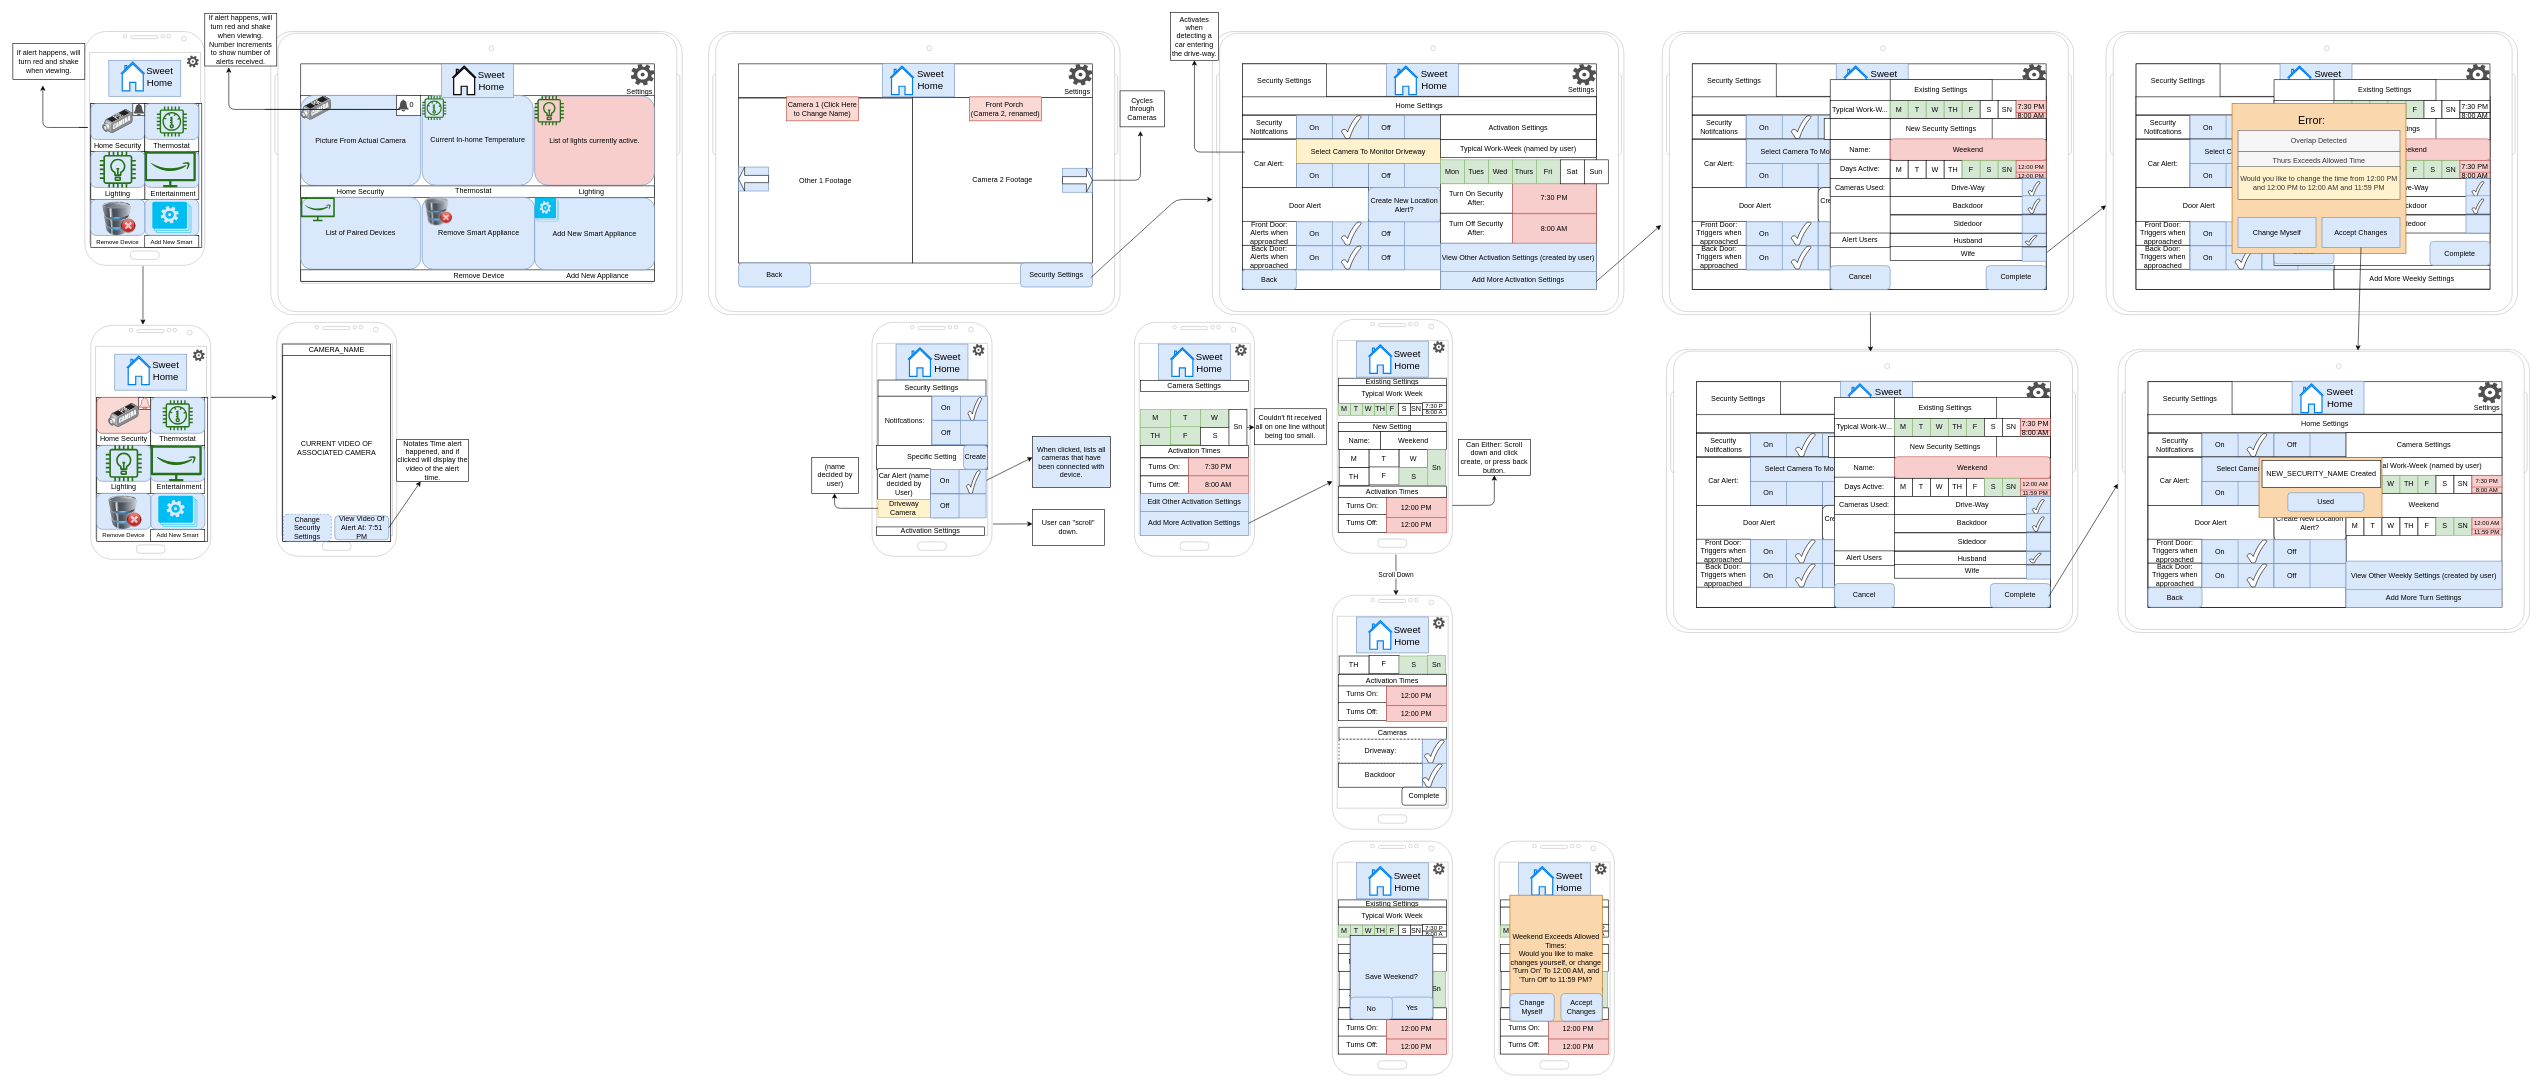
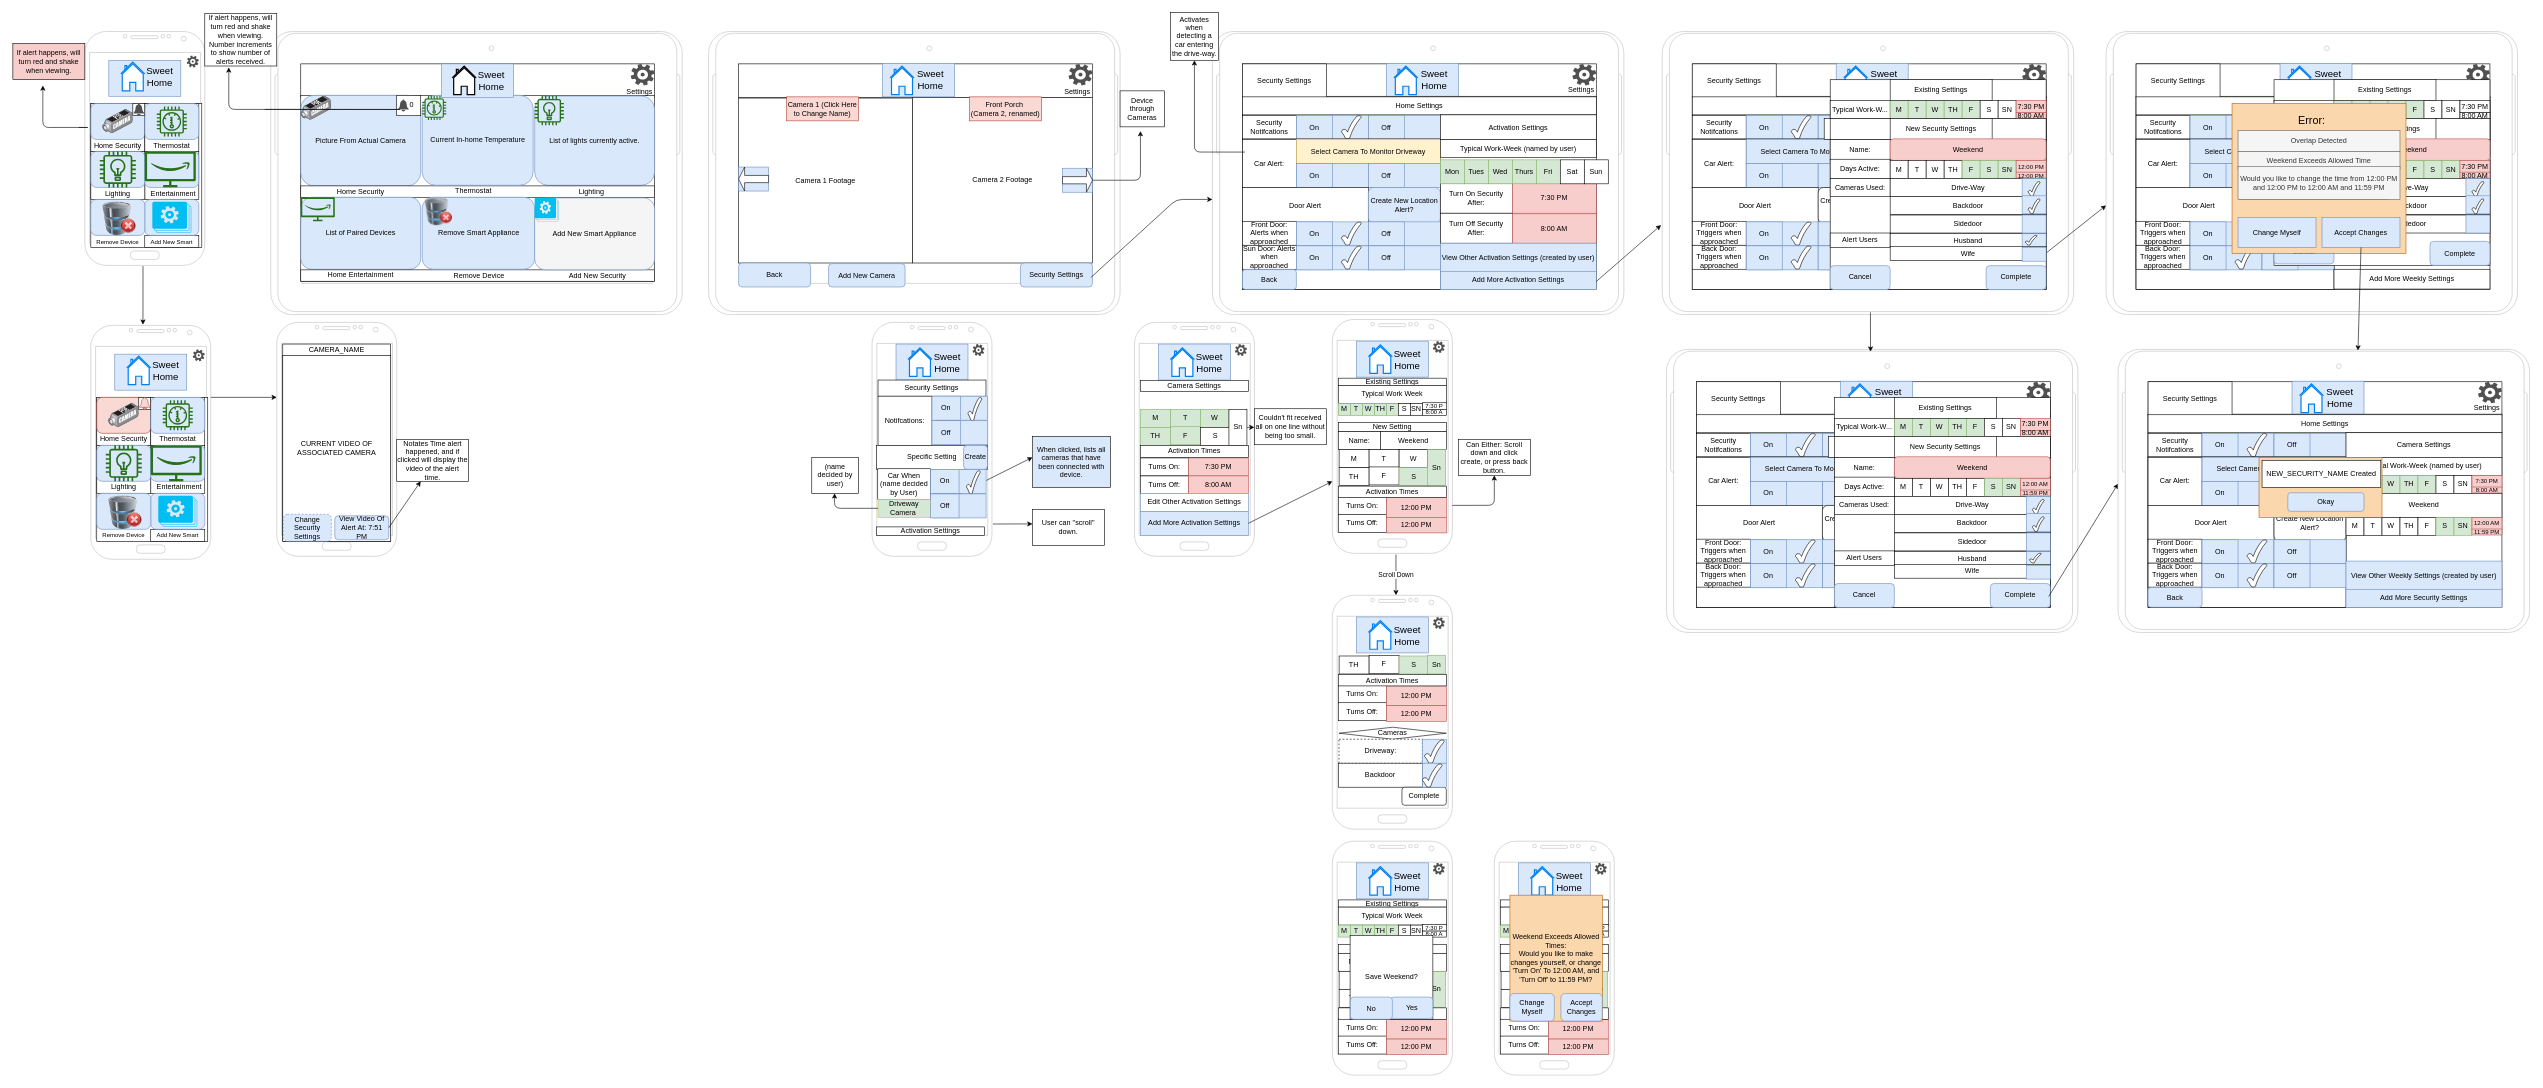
node "If alert happens, will turn red and shake when viewing.": fillcolor #ffffff -> #f8cecc
node "Cycles through Cameras": label "Cycles through Cameras" -> "Device through Cameras"
node "List of lights currently active.": fillcolor #f8cecc -> #dae8fc
node "Thurs Exceeds Allowed Time": label "Thurs Exceeds Allowed Time" -> "Weekend Exceeds Allowed Time"
node "Other 1 Footage": label "Other 1 Footage" -> "Camera 1 Footage"
node "Would you like to change the time from 12:00 PM and 12:00 PM to 12:00 AM and 11:59 PM": fillcolor #fff2cc -> #f5f5f5
node "Add New Smart Appliance": fillcolor #dae8fc -> #f5f5f5
node "Back Door: Alerts when approached": label "Back Door: Alerts when approached" -> "Sun Door: Alerts when approached"
node "Home Entertainment": added
node "Add New Camera": added
node "Add New Appliance": label "Add New Appliance" -> "Add New Security"
node "Car Alert (name decided by User)": label "Car Alert (name decided by User)" -> "Car When (name decided by User)"
node "Edit Other Activation Settings": fillcolor #dae8fc -> #ffffff
node "Used": label "Used" -> "Okay"
node "Driveway Camera": fillcolor #fff2cc -> #d5e8d4
node "Add More Turn Settings": label "Add More Turn Settings" -> "Add More Security Settings"
node "Cameras": shape rectangle -> diamond
node "Save Weekend?": fillcolor #dae8fc -> #ffffff
